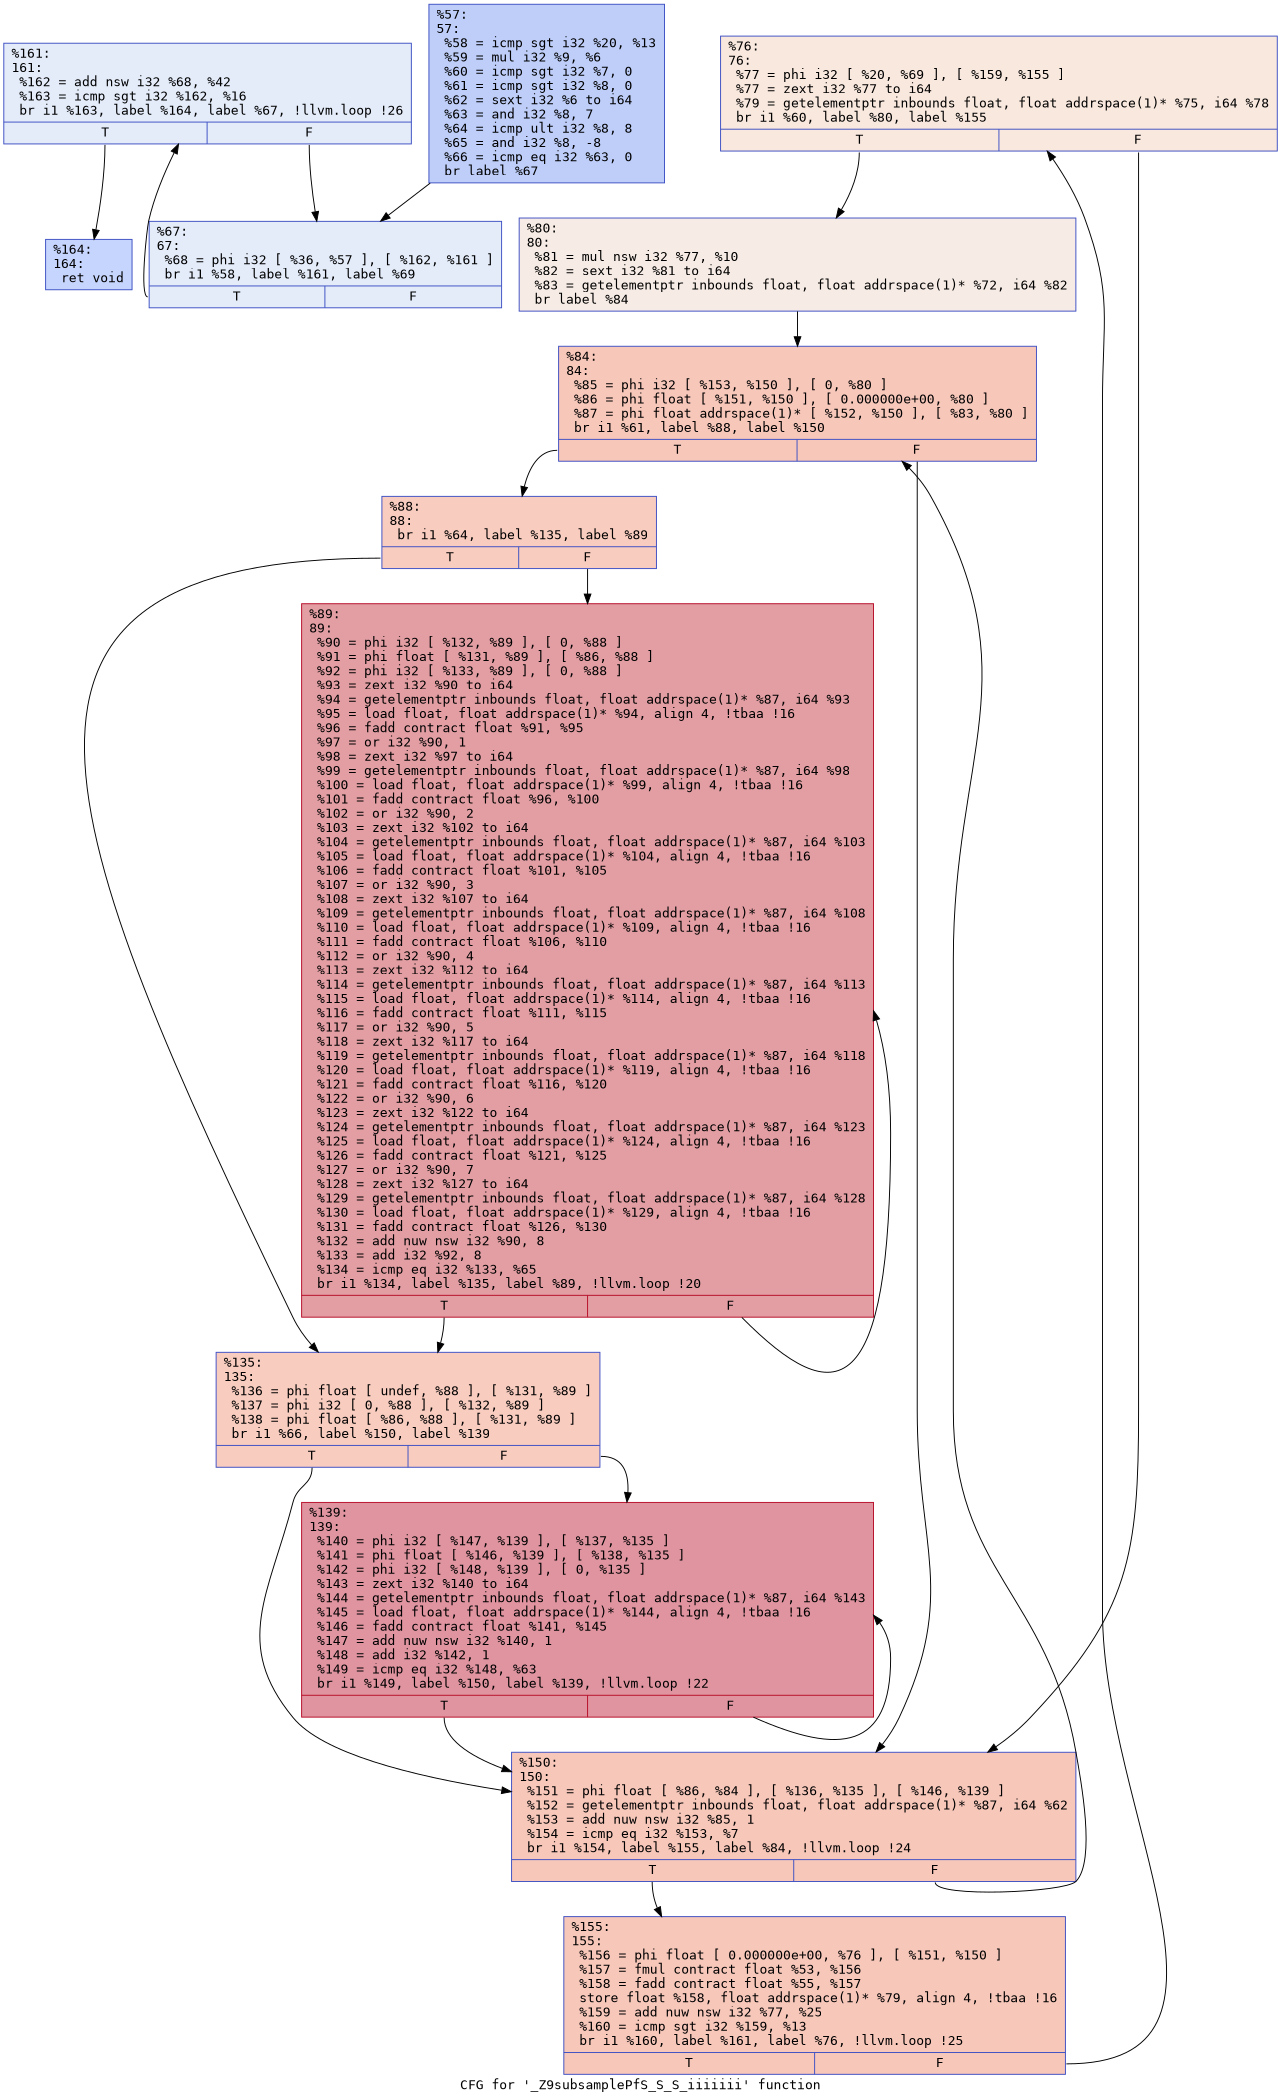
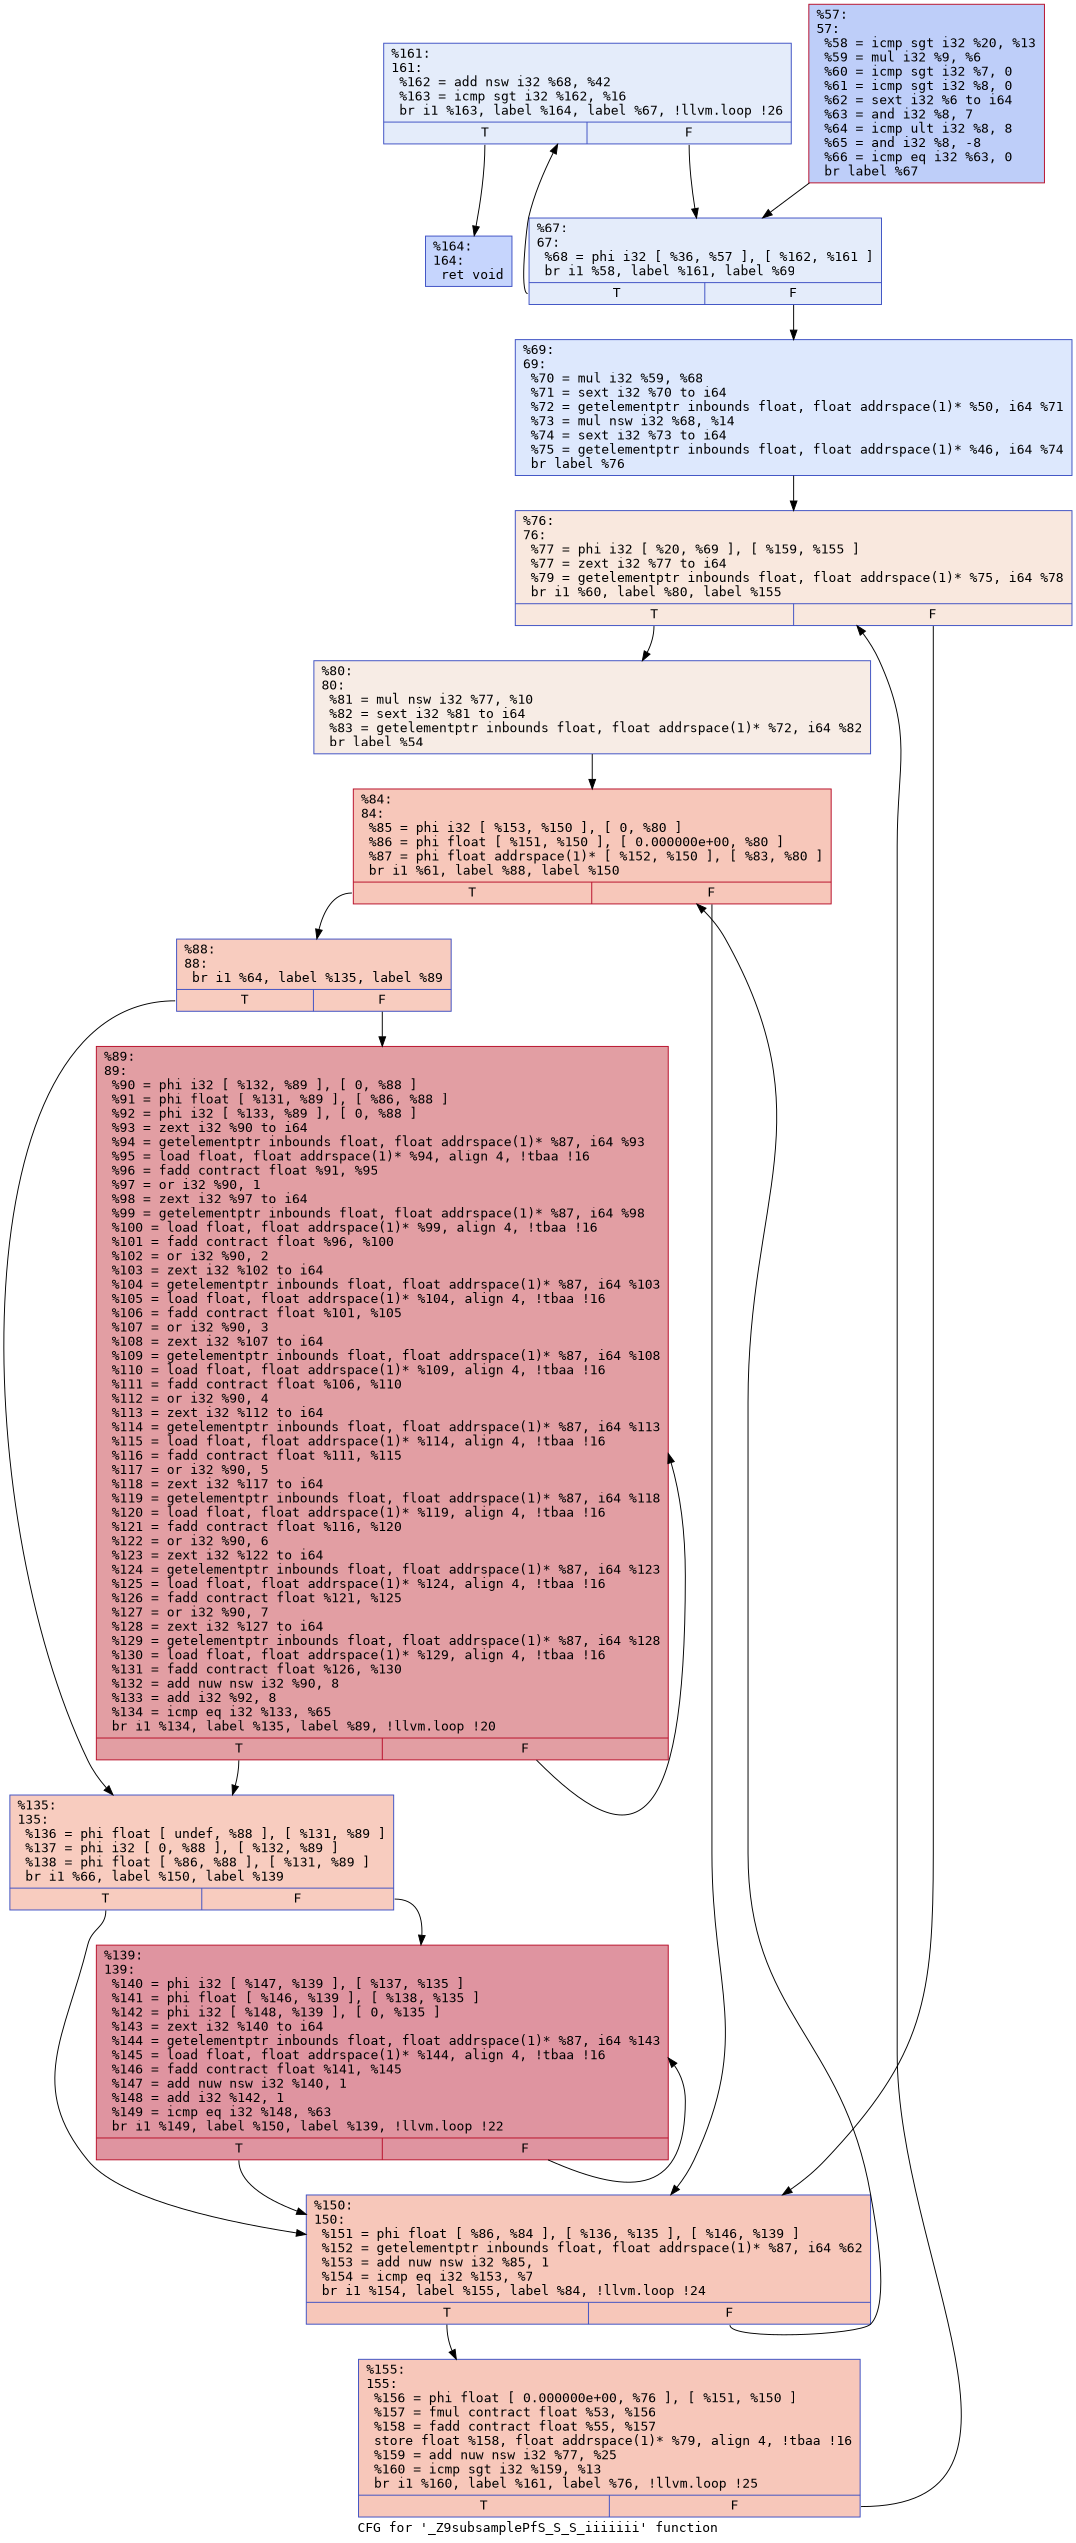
node "%57:": color #3d50c3ff -> #b70d28ff
node "%80:": text "br label %84" -> "br label %54"
node "%84:": color #3d50c3ff -> #b70d28ff
node "%69:": added
